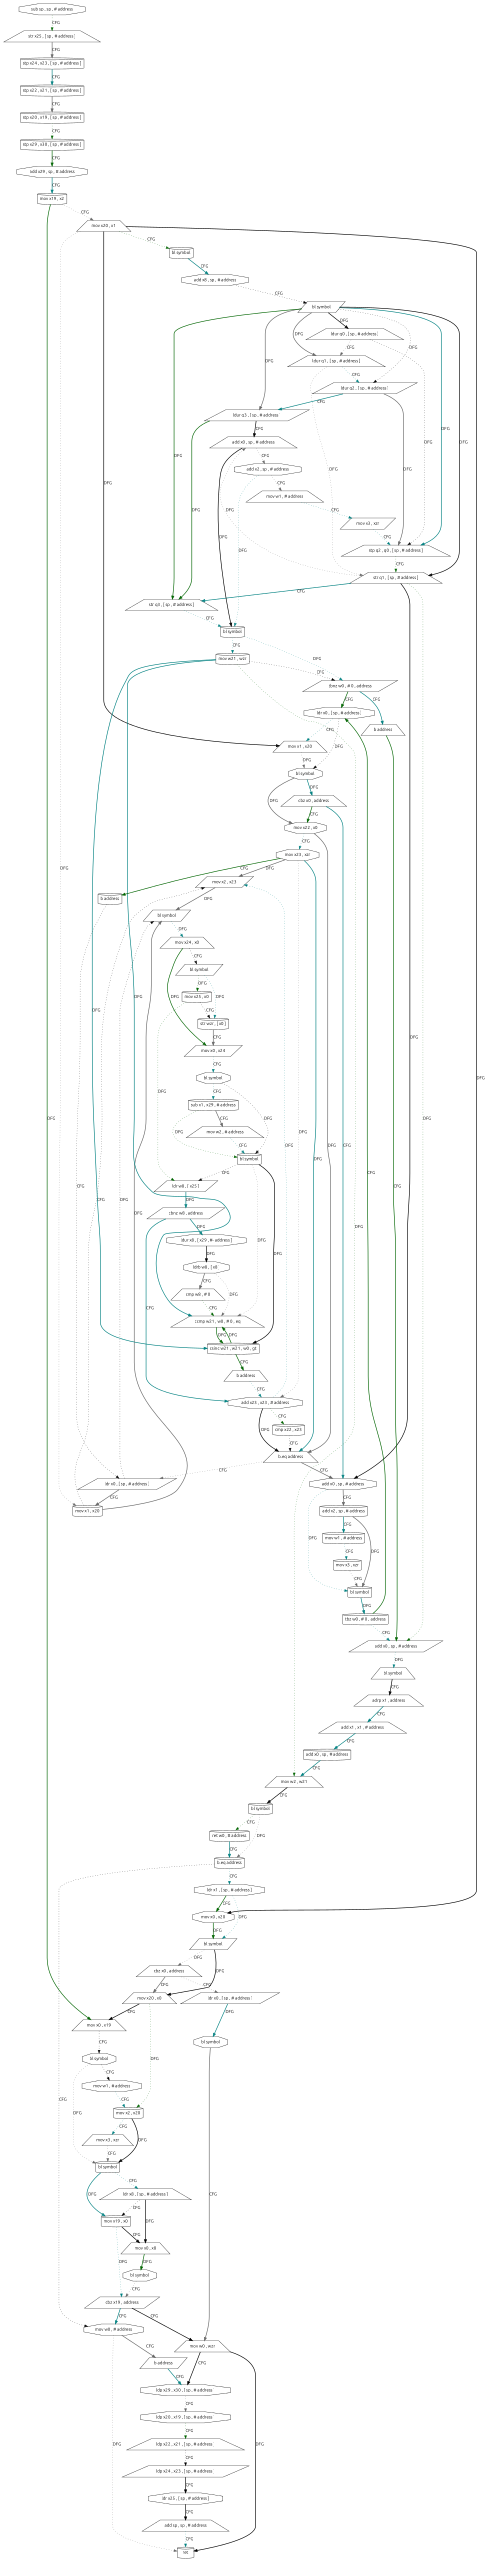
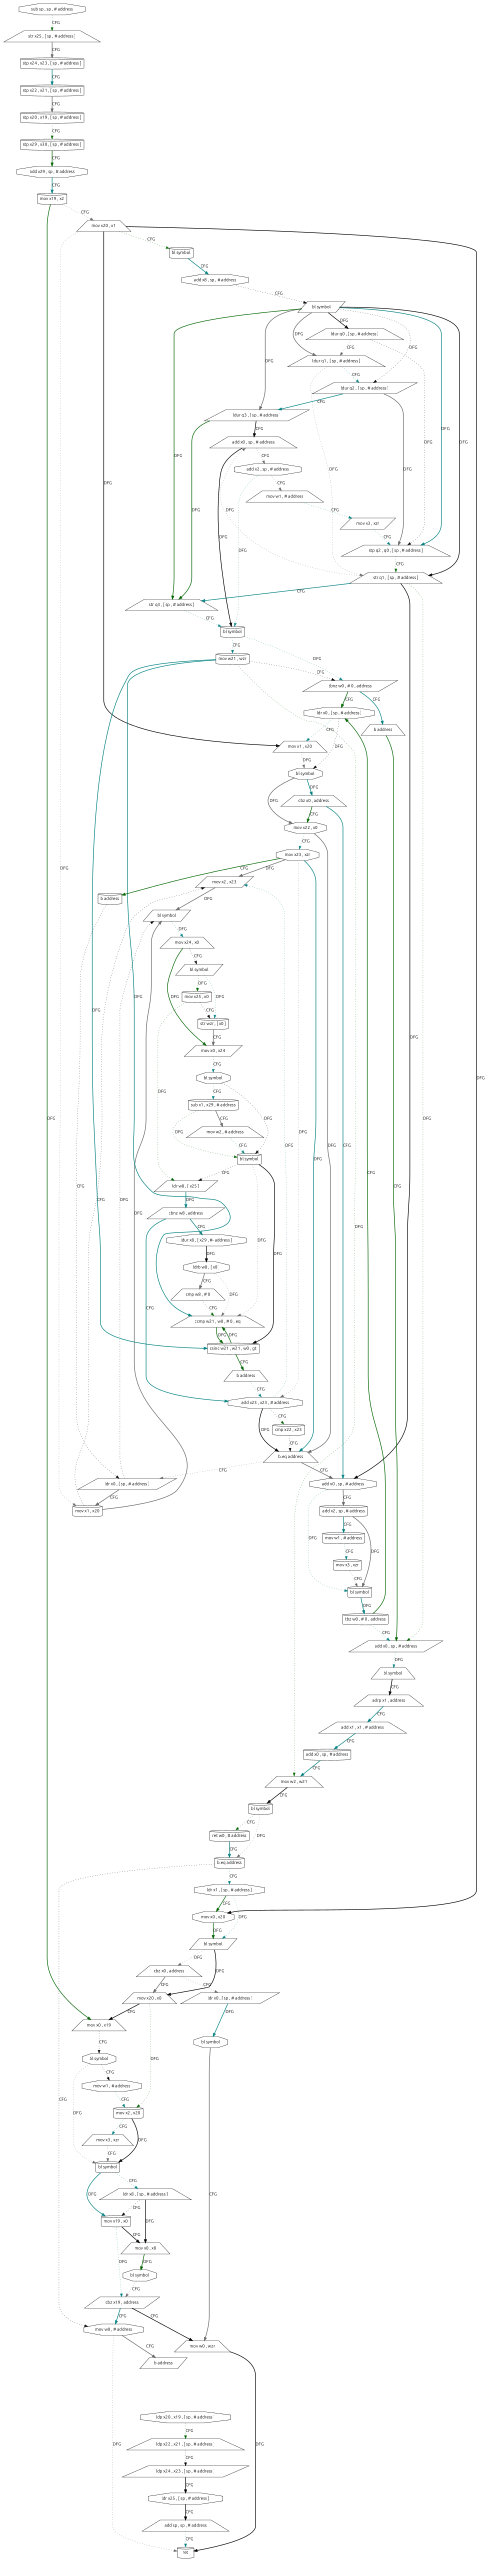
edge "cbnz w8 , address" -> "ldur x8 , [ x29 , #- address ]": label "DFG" -> "CFG"
node "ldp x29 , x30 , [ sp , # address ]": removed
